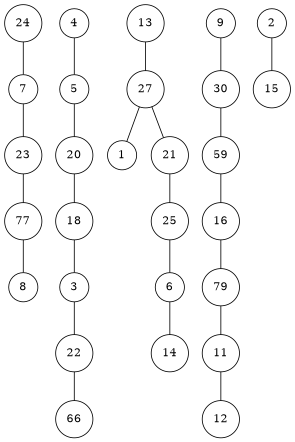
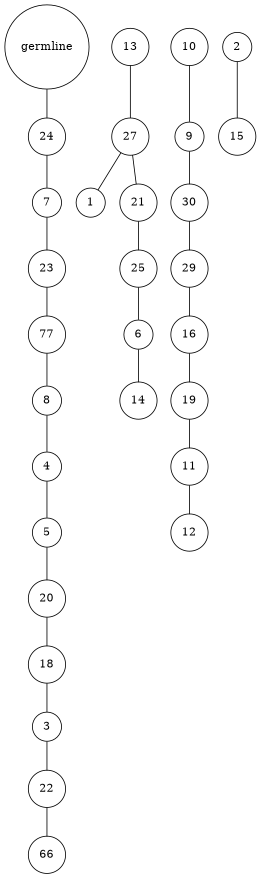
node "germline": added
node "10": added
node "59": label "59" -> "29"
node "79": label "79" -> "19"
edge "8" -- "4": added
